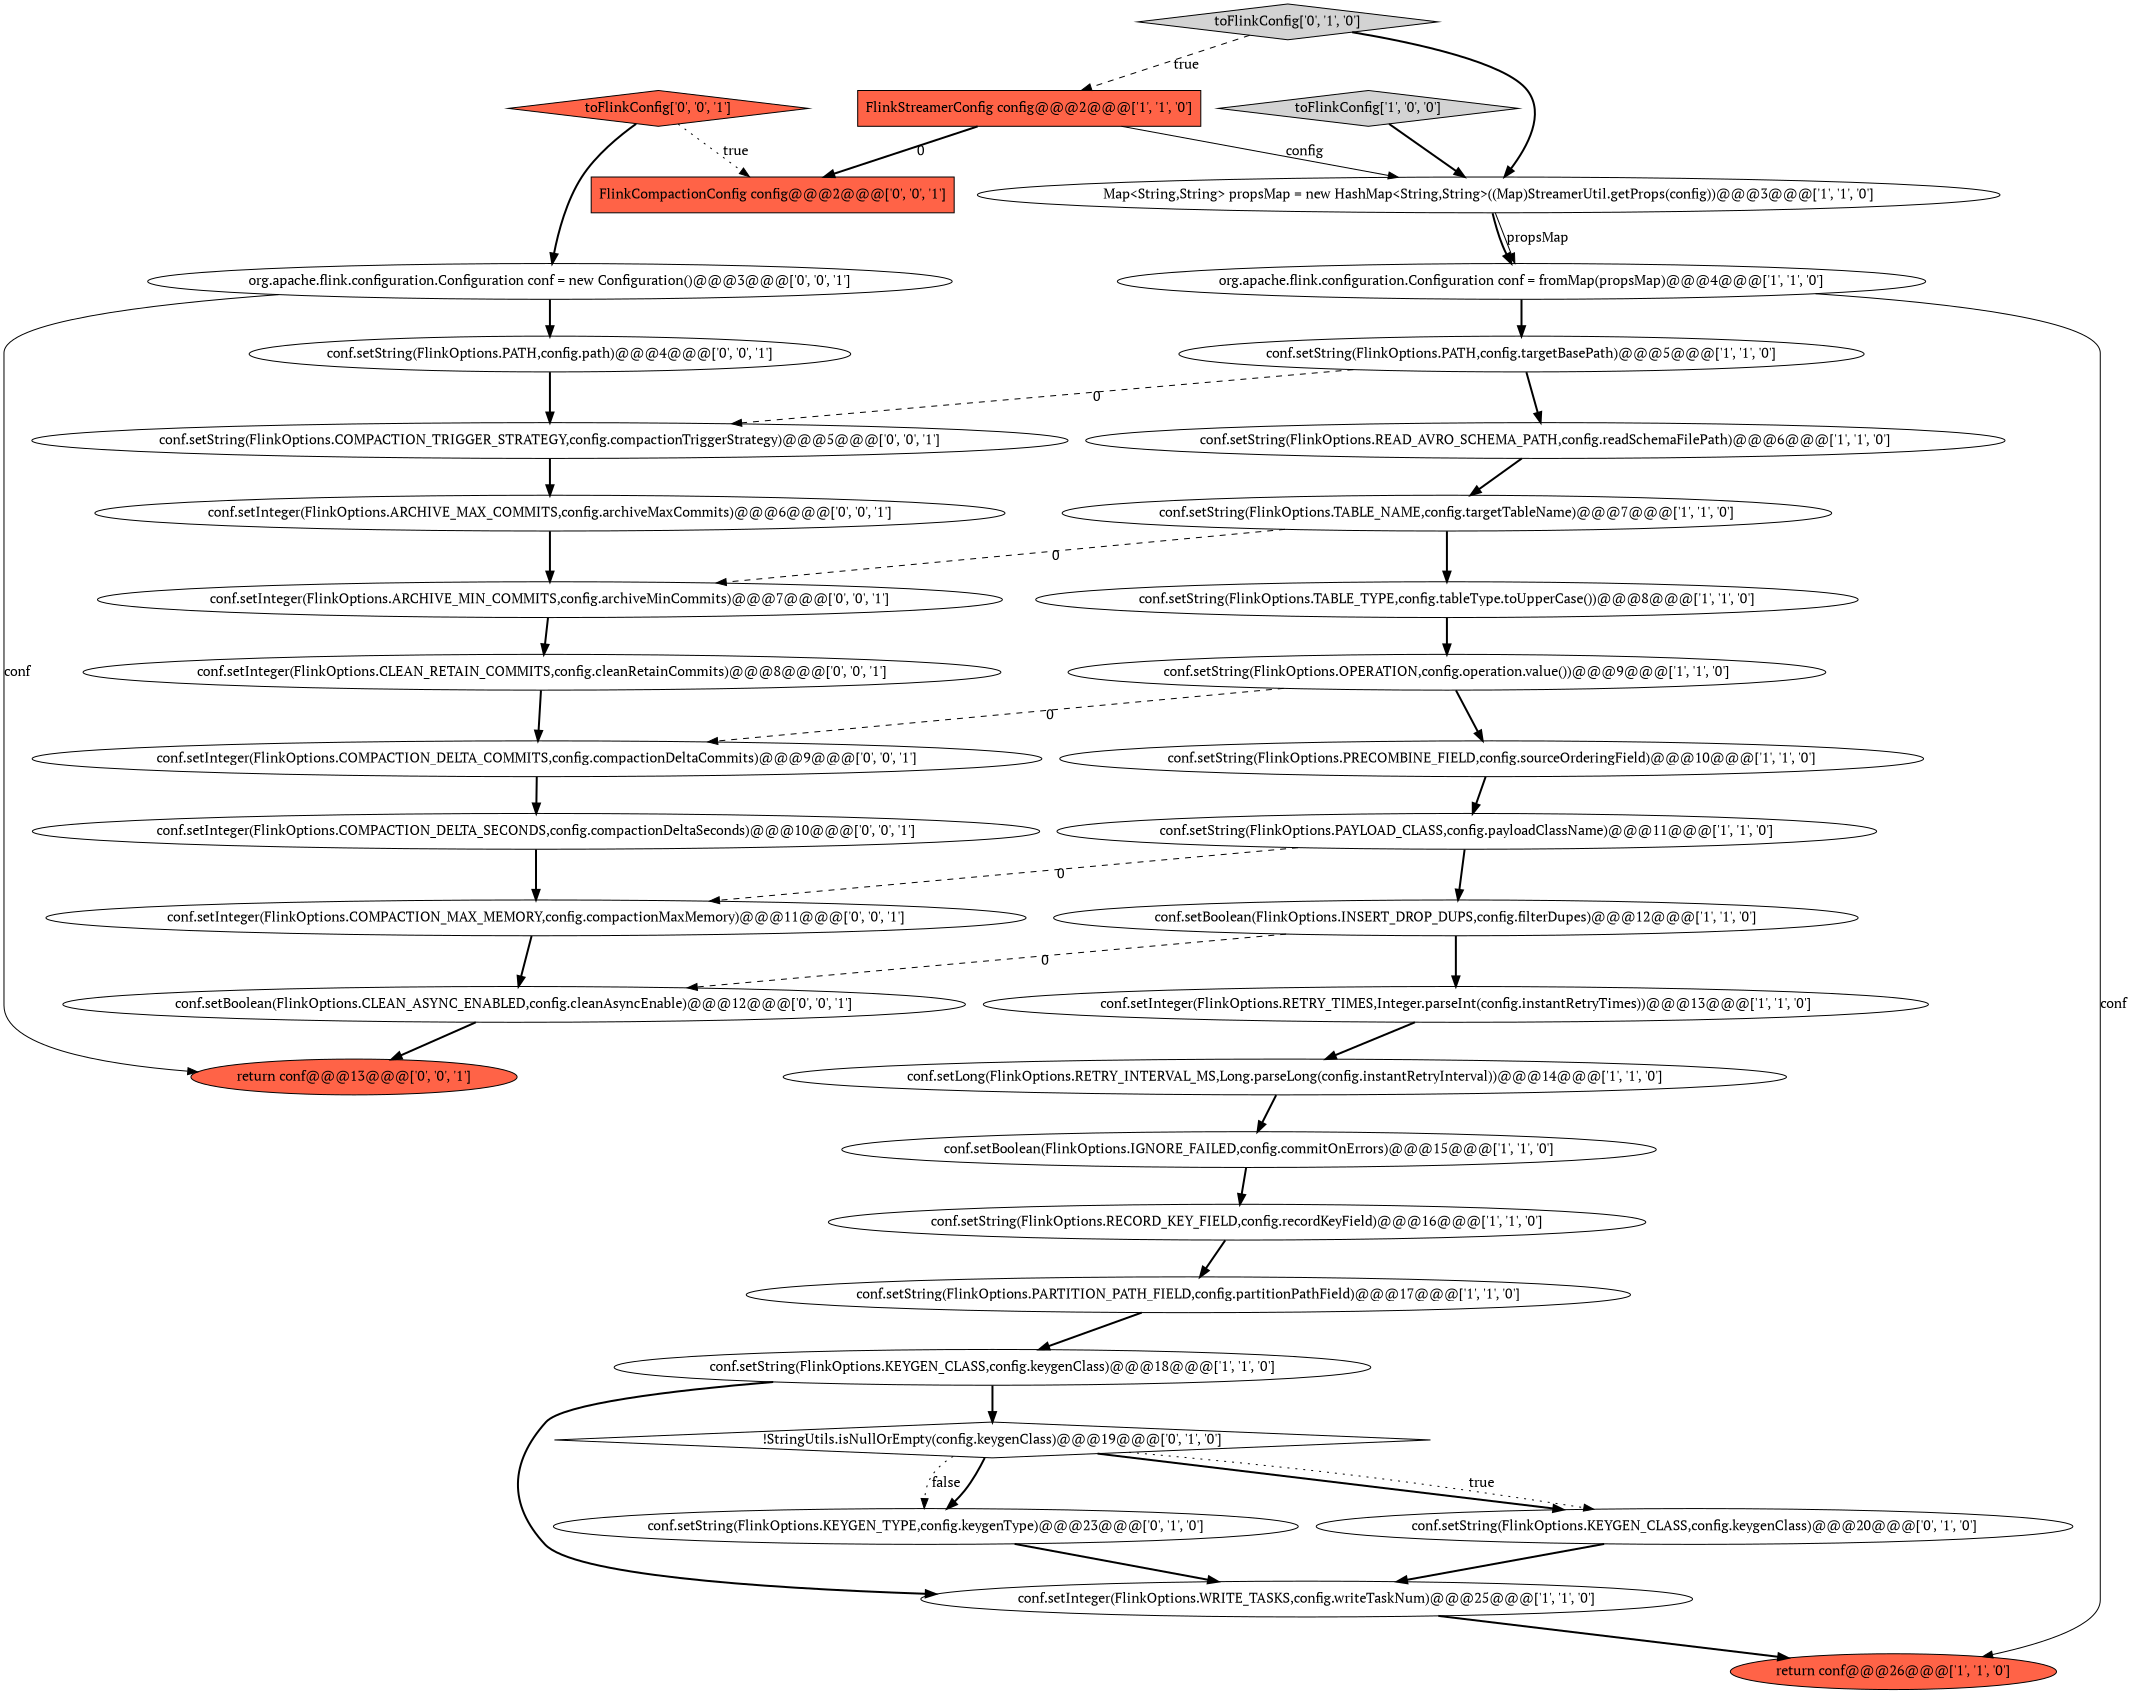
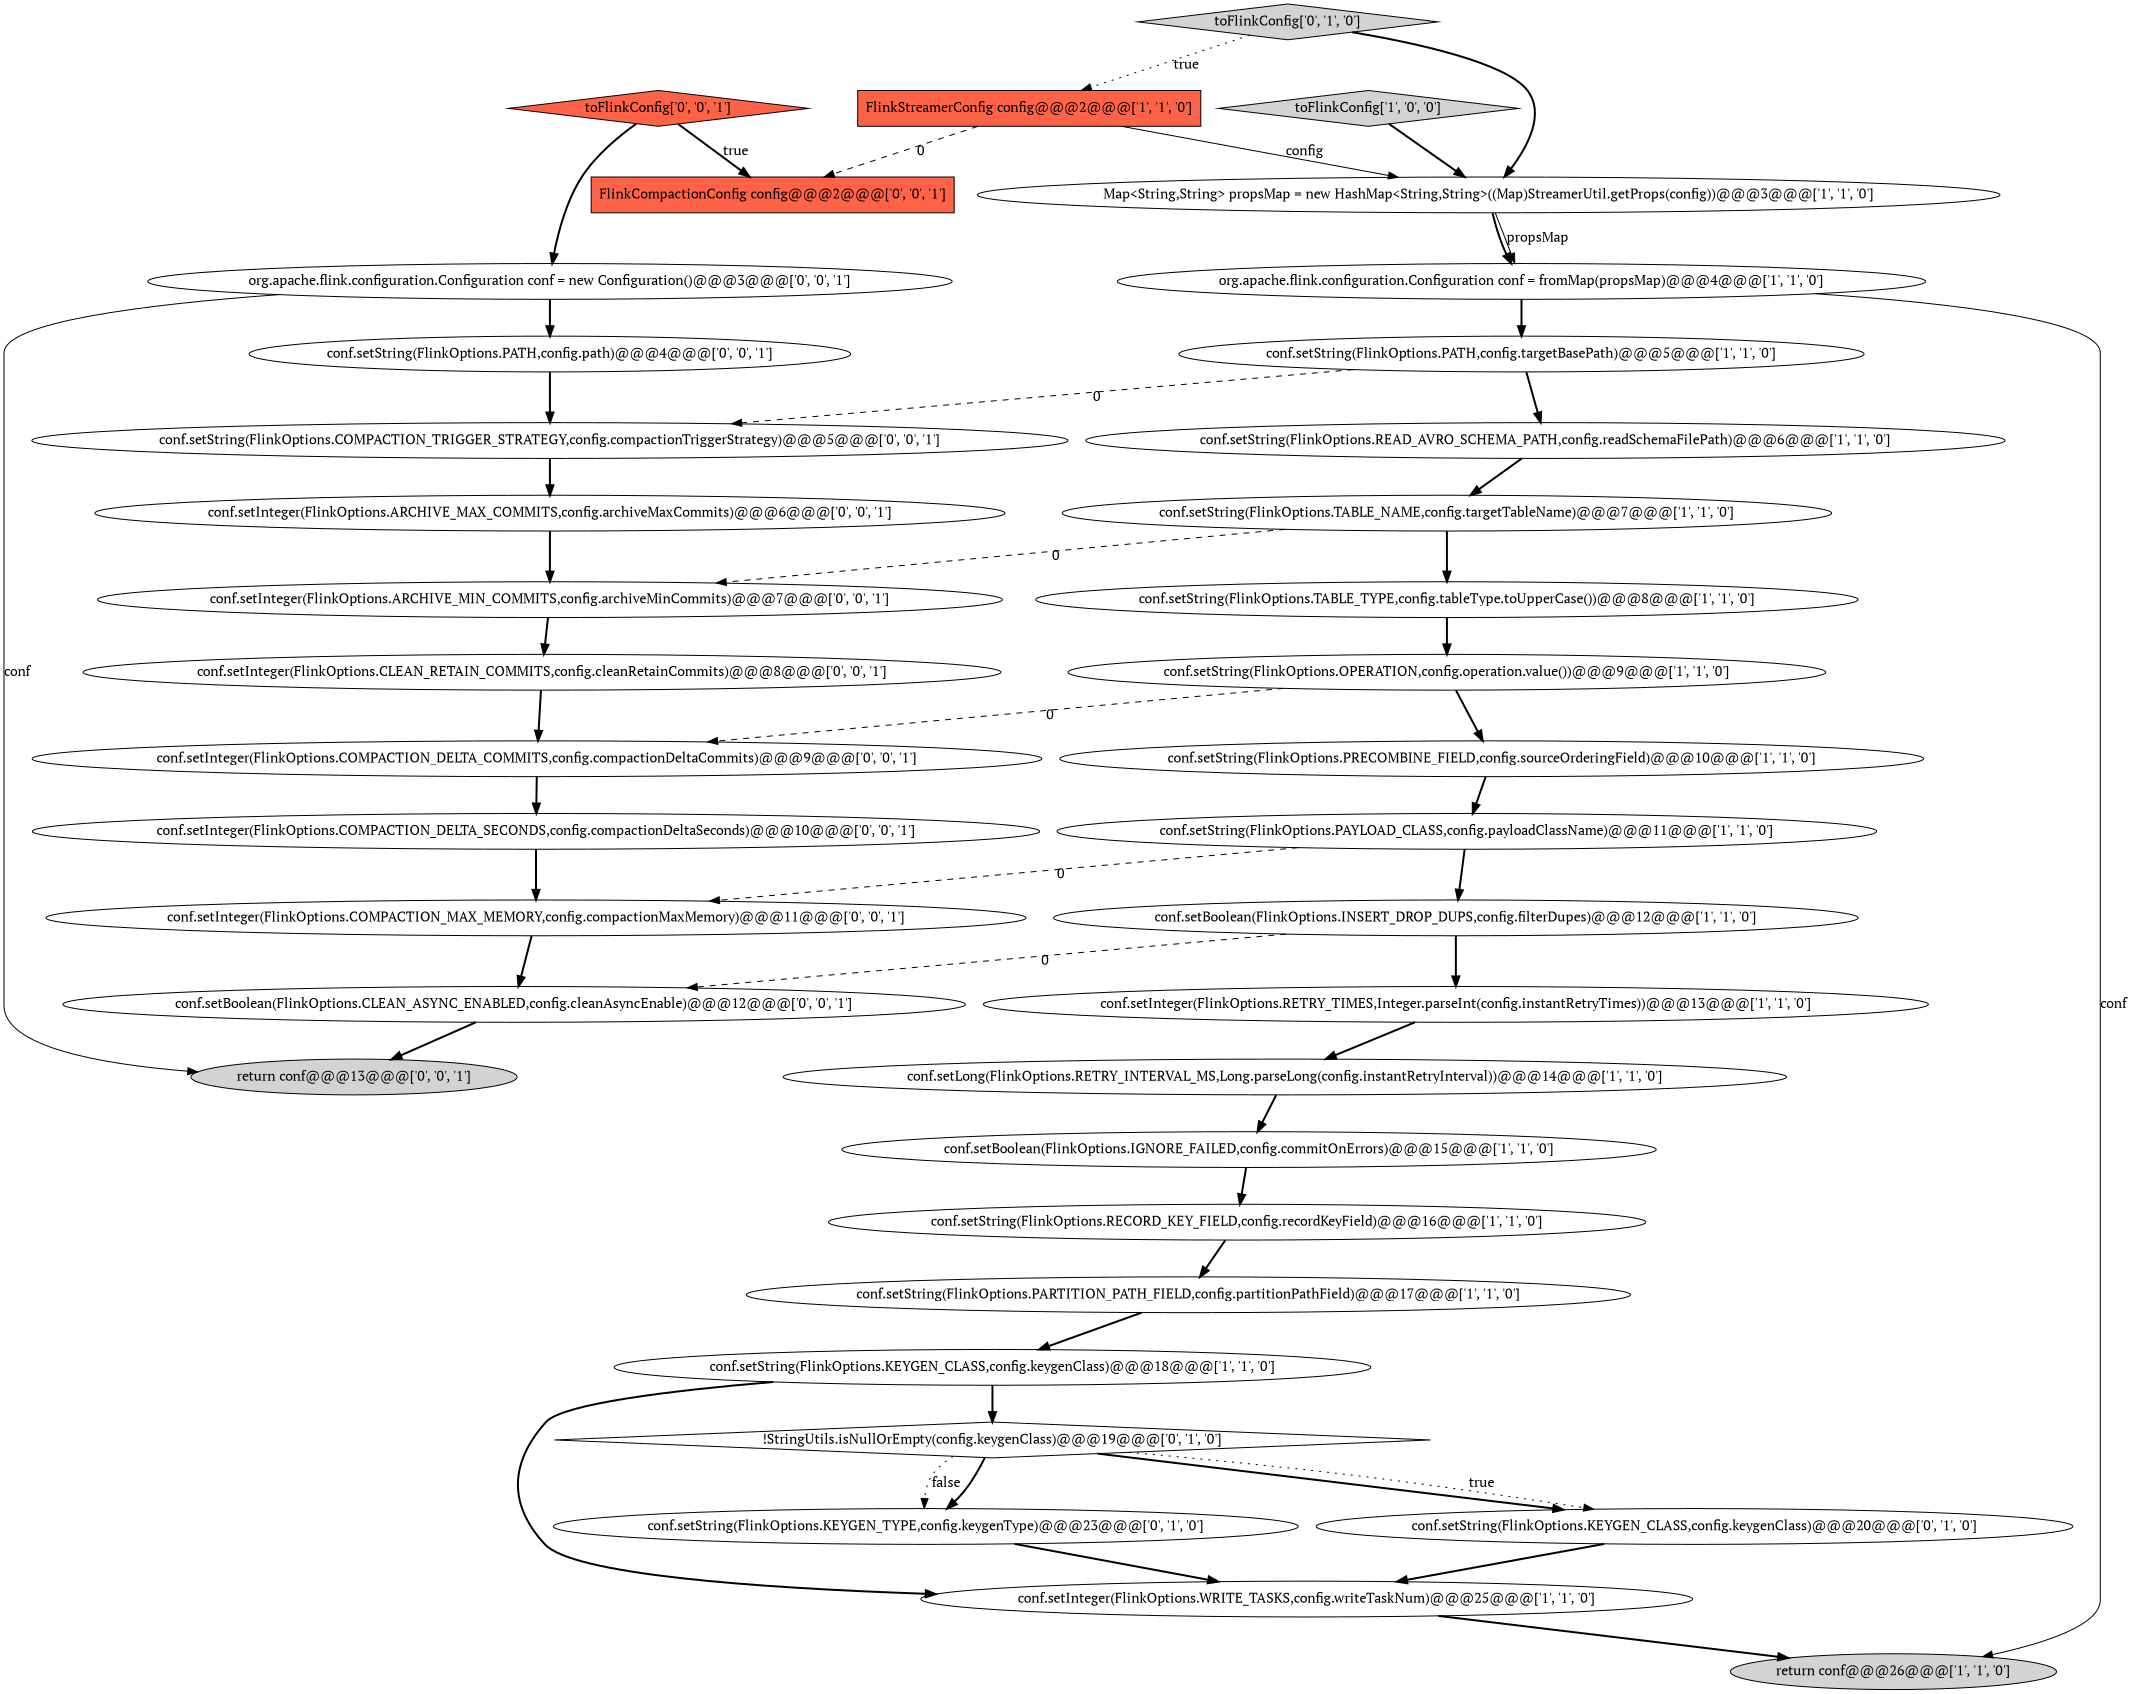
edge "toFlinkConfig['0', '1', '0']" -> "FlinkStreamerConfig config@@@2@@@['1', '1', '0']": style dashed -> dotted
edge "toFlinkConfig['0', '0', '1']" -> "FlinkCompactionConfig config@@@2@@@['0', '0', '1']": style dotted -> bold
edge "FlinkStreamerConfig config@@@2@@@['1', '1', '0']" -> "FlinkCompactionConfig config@@@2@@@['0', '0', '1']": style bold -> dashed
node "return conf@@@13@@@['0', '0', '1']": fillcolor tomato -> lightgray
node "return conf@@@26@@@['1', '1', '0']": fillcolor tomato -> lightgray
